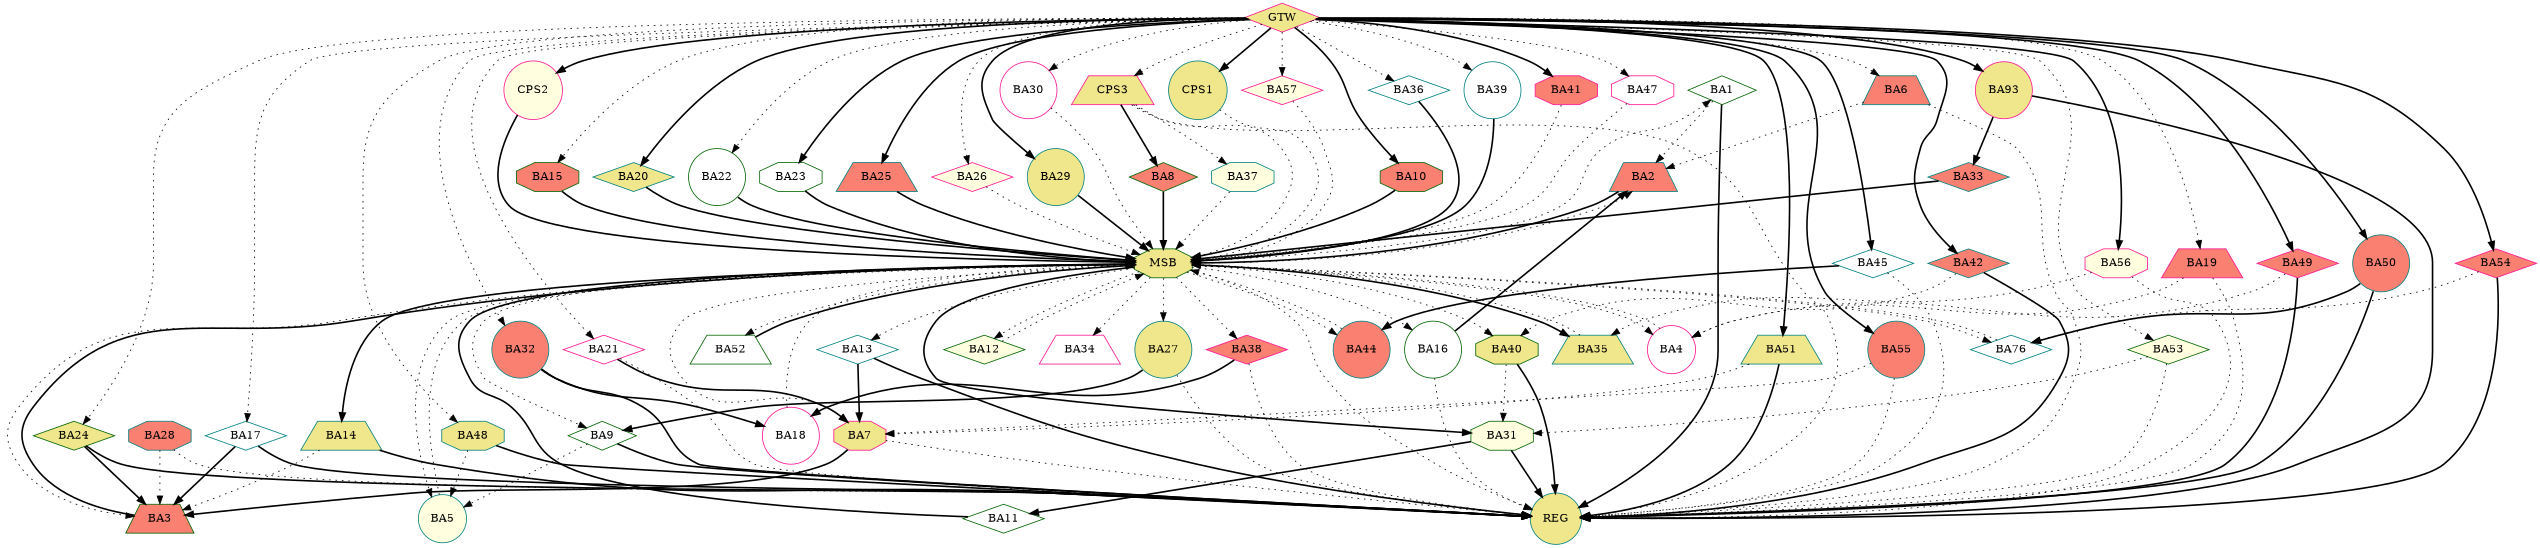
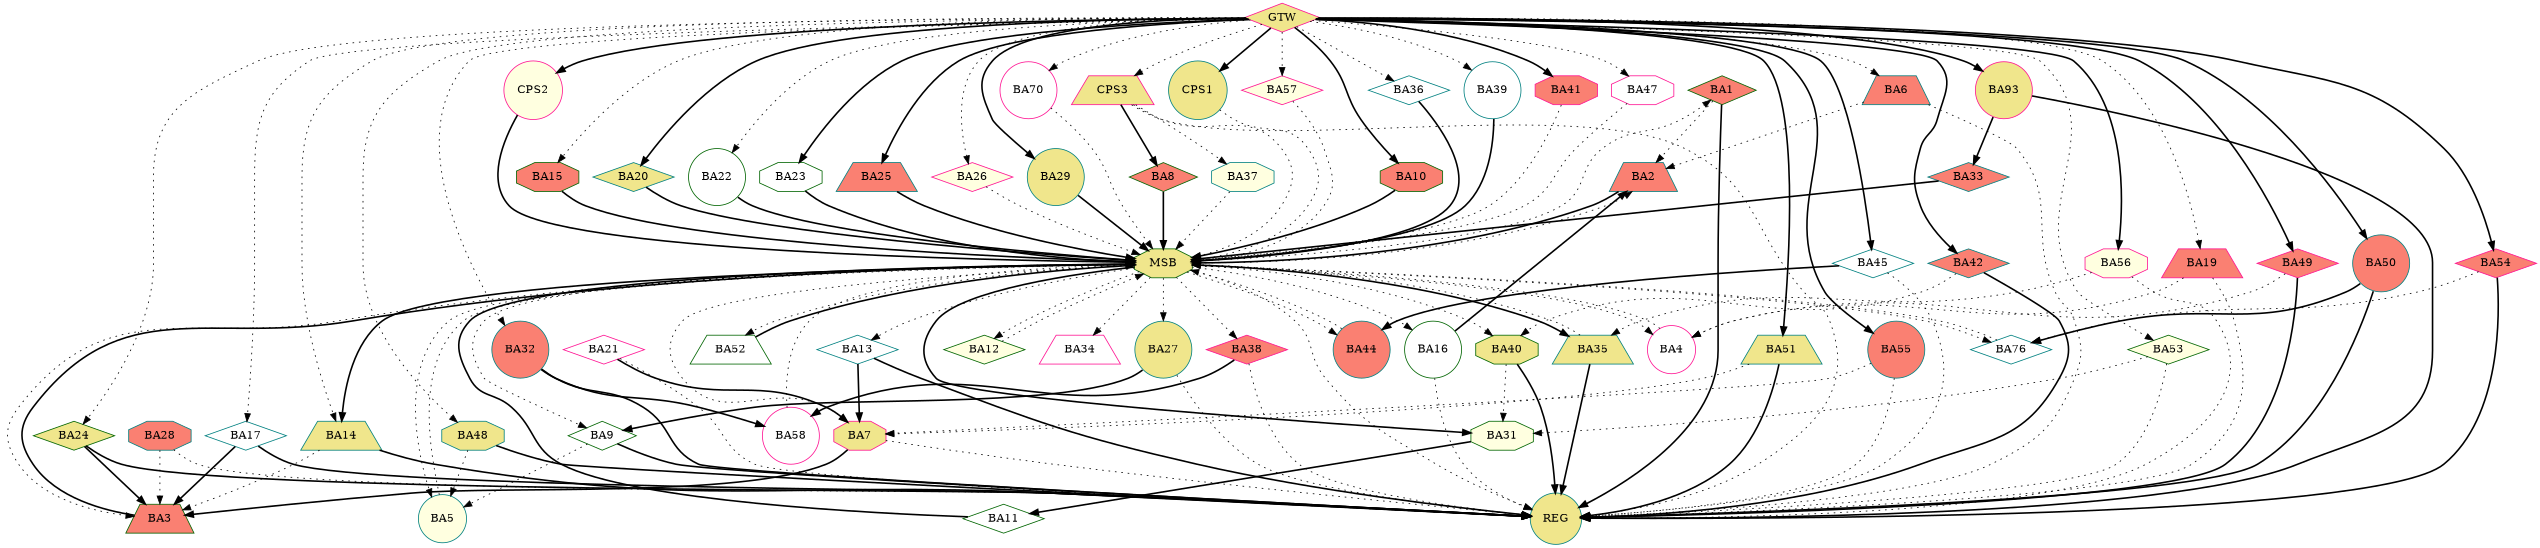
edge "GTW" -> "BA21": now "GTW" -> "BA14"
node "BA30": label "BA30" -> "BA70"
node "BA1": fillcolor white -> salmon
node "BA18": label "BA18" -> "BA58"
edge "BA31" -> "REG": now "BA35" -> "REG"
